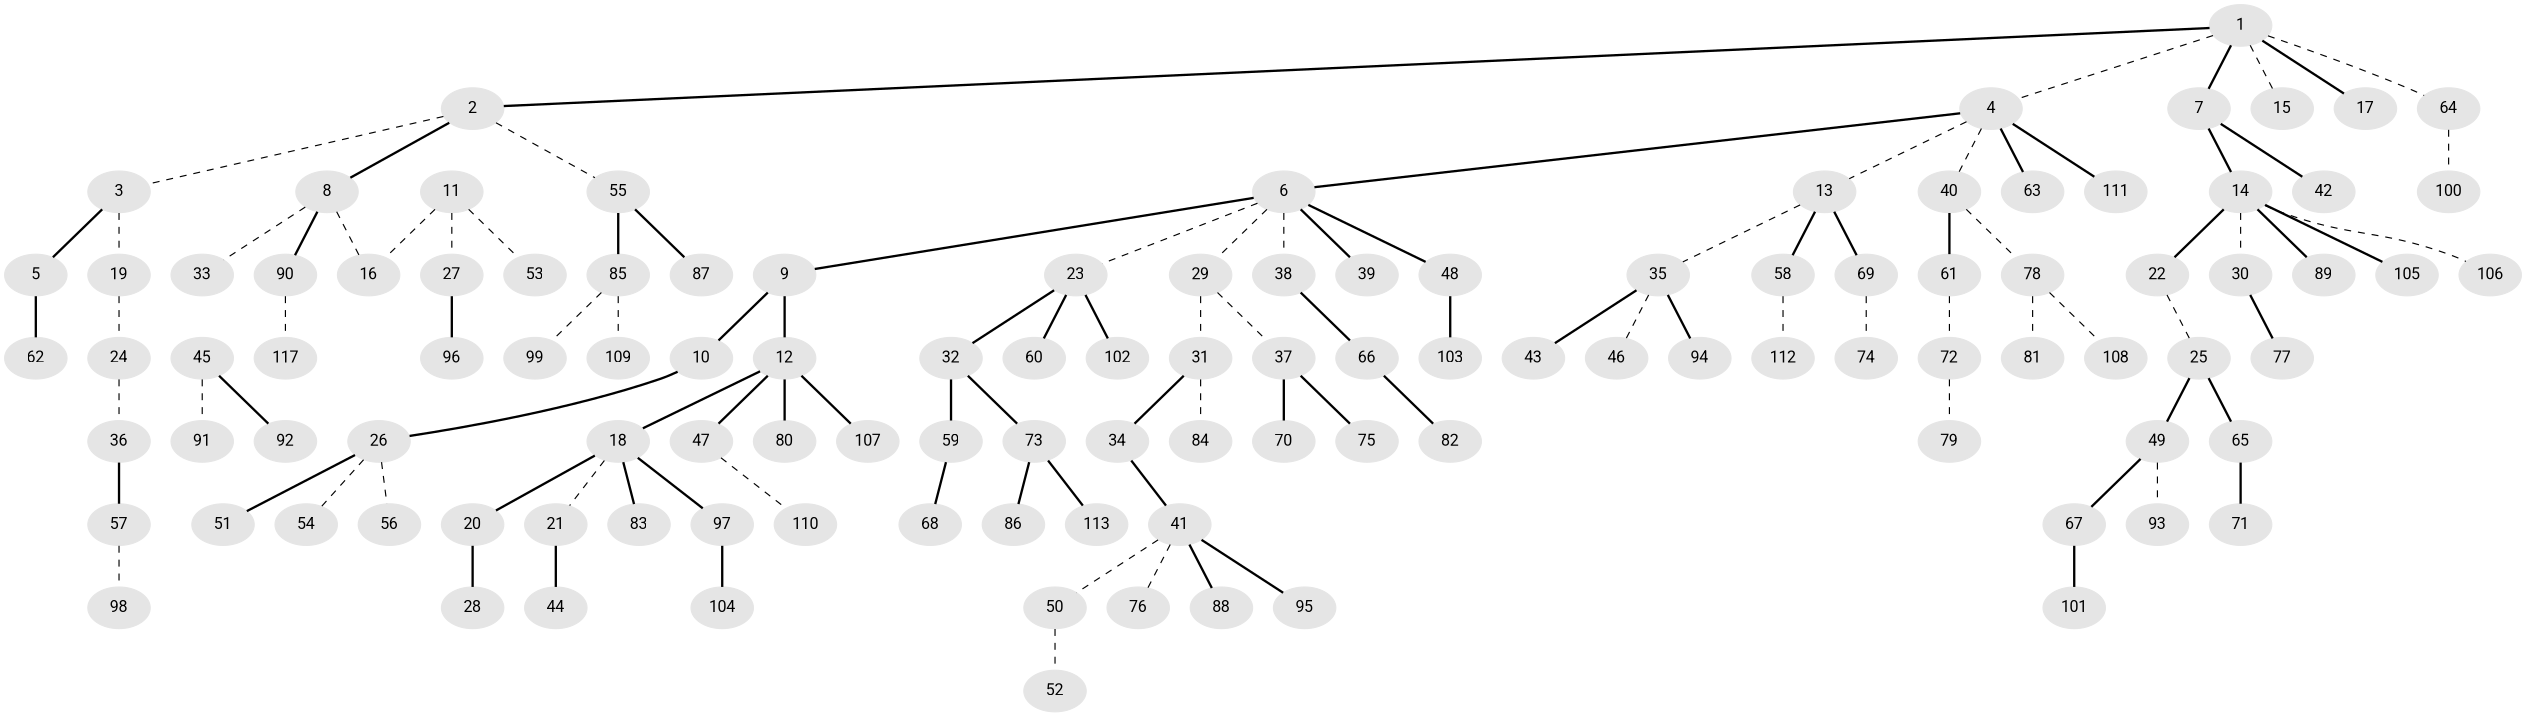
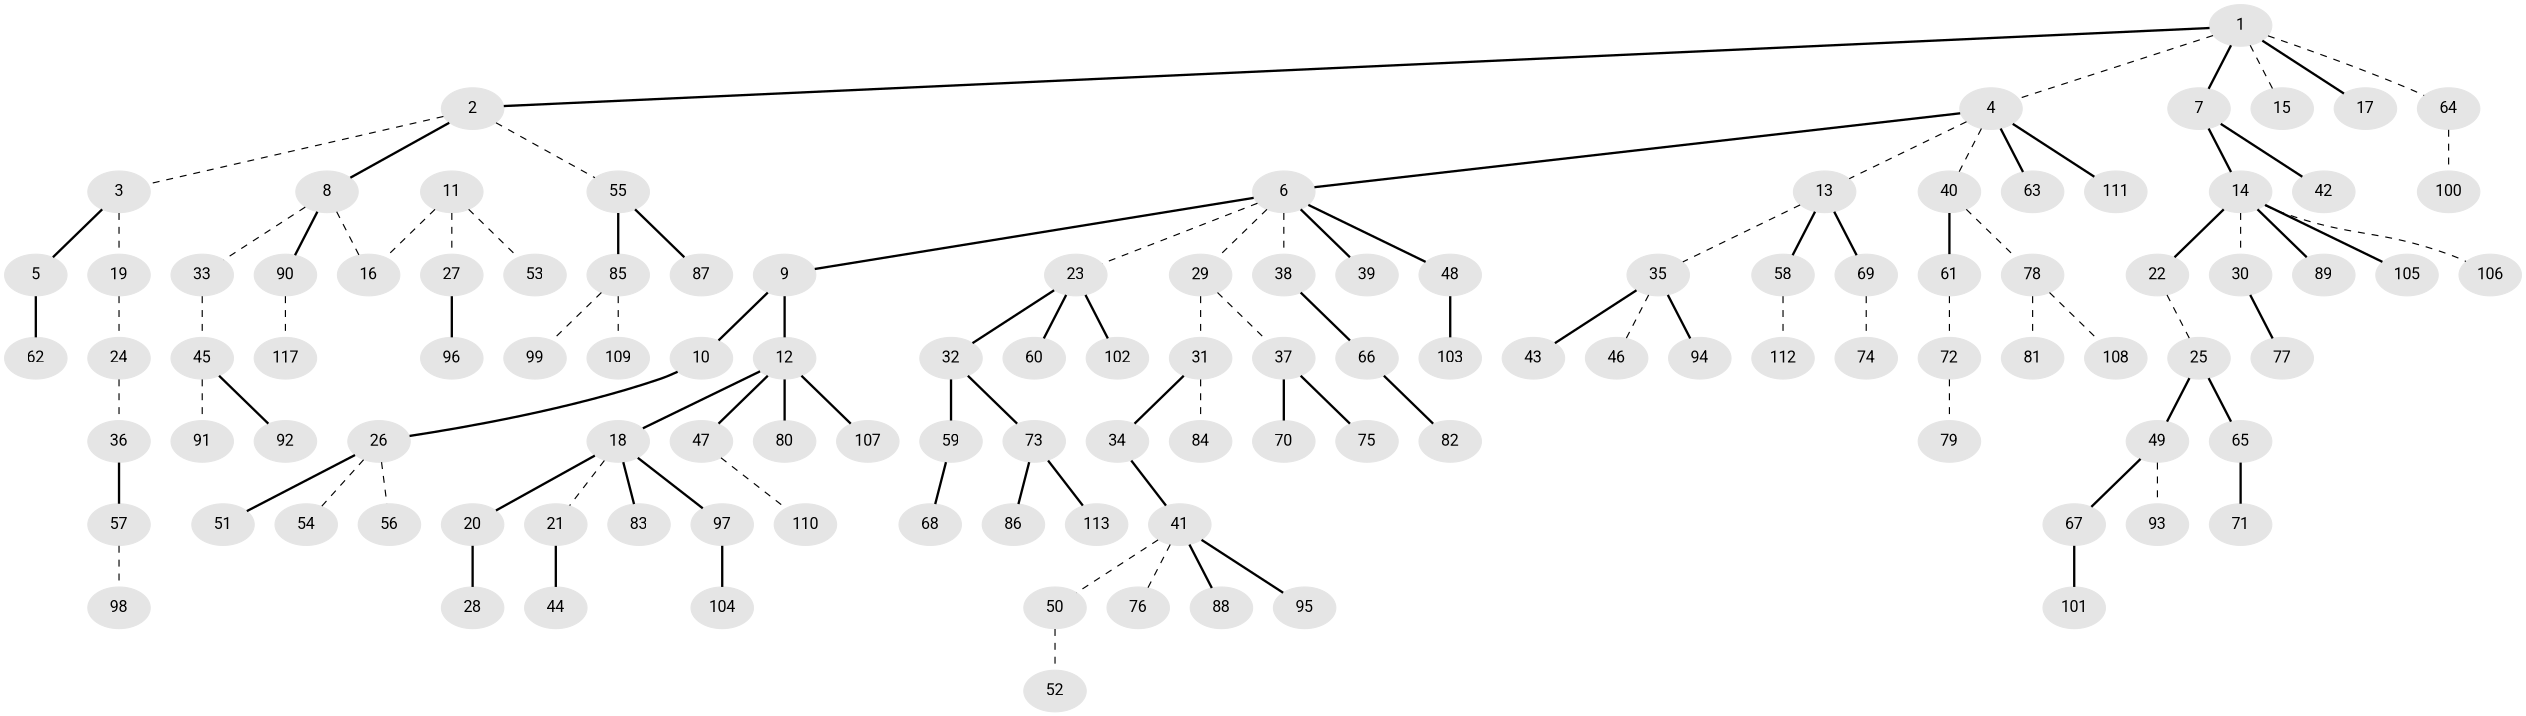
edge "33" -- "45": added
